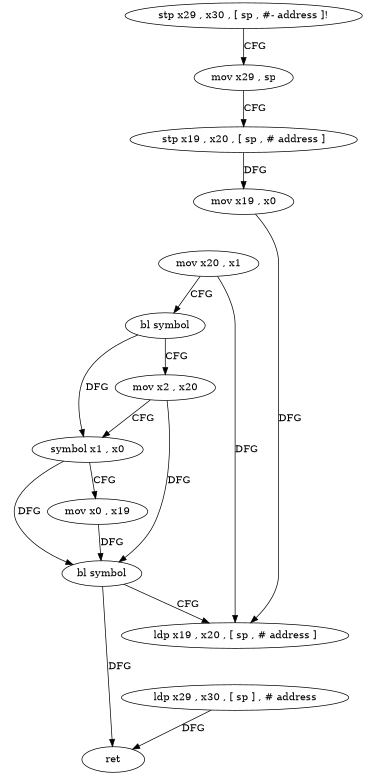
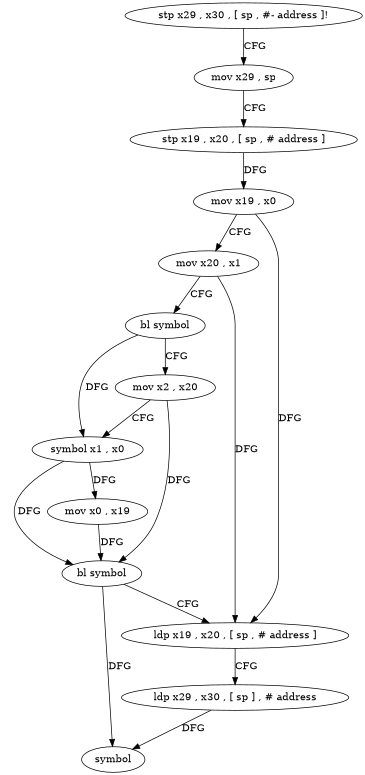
edge "mov x19 , x0" -> "mov x20 , x1": added, label "CFG"
edge "symbol x1 , x0" -> "mov x0 , x19": label "CFG" -> "DFG"
edge "ldp x19 , x20 , [ sp , # address ]" -> "ldp x29 , x30 , [ sp ] , # address": added, label "CFG"
node "ret": label "ret" -> "symbol"
